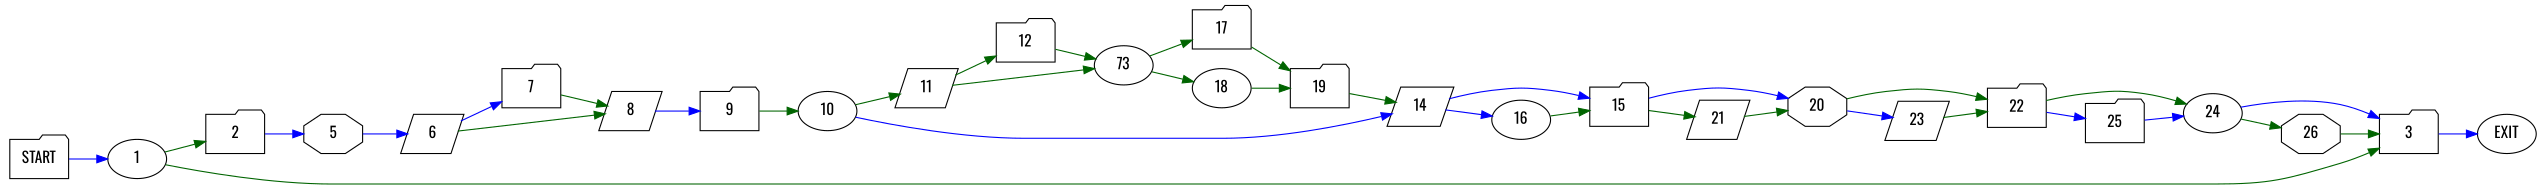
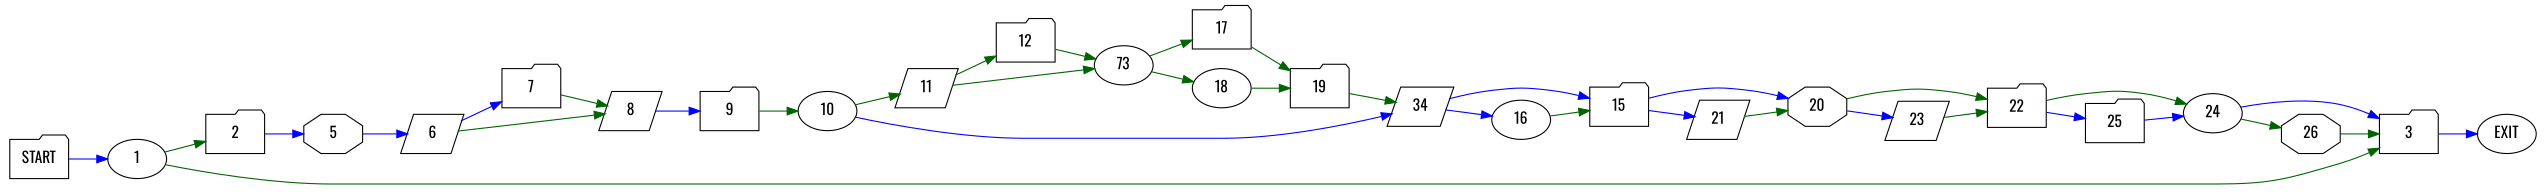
node "14": label "14" -> "34"
edge "15" -> "21": color darkgreen -> blue
